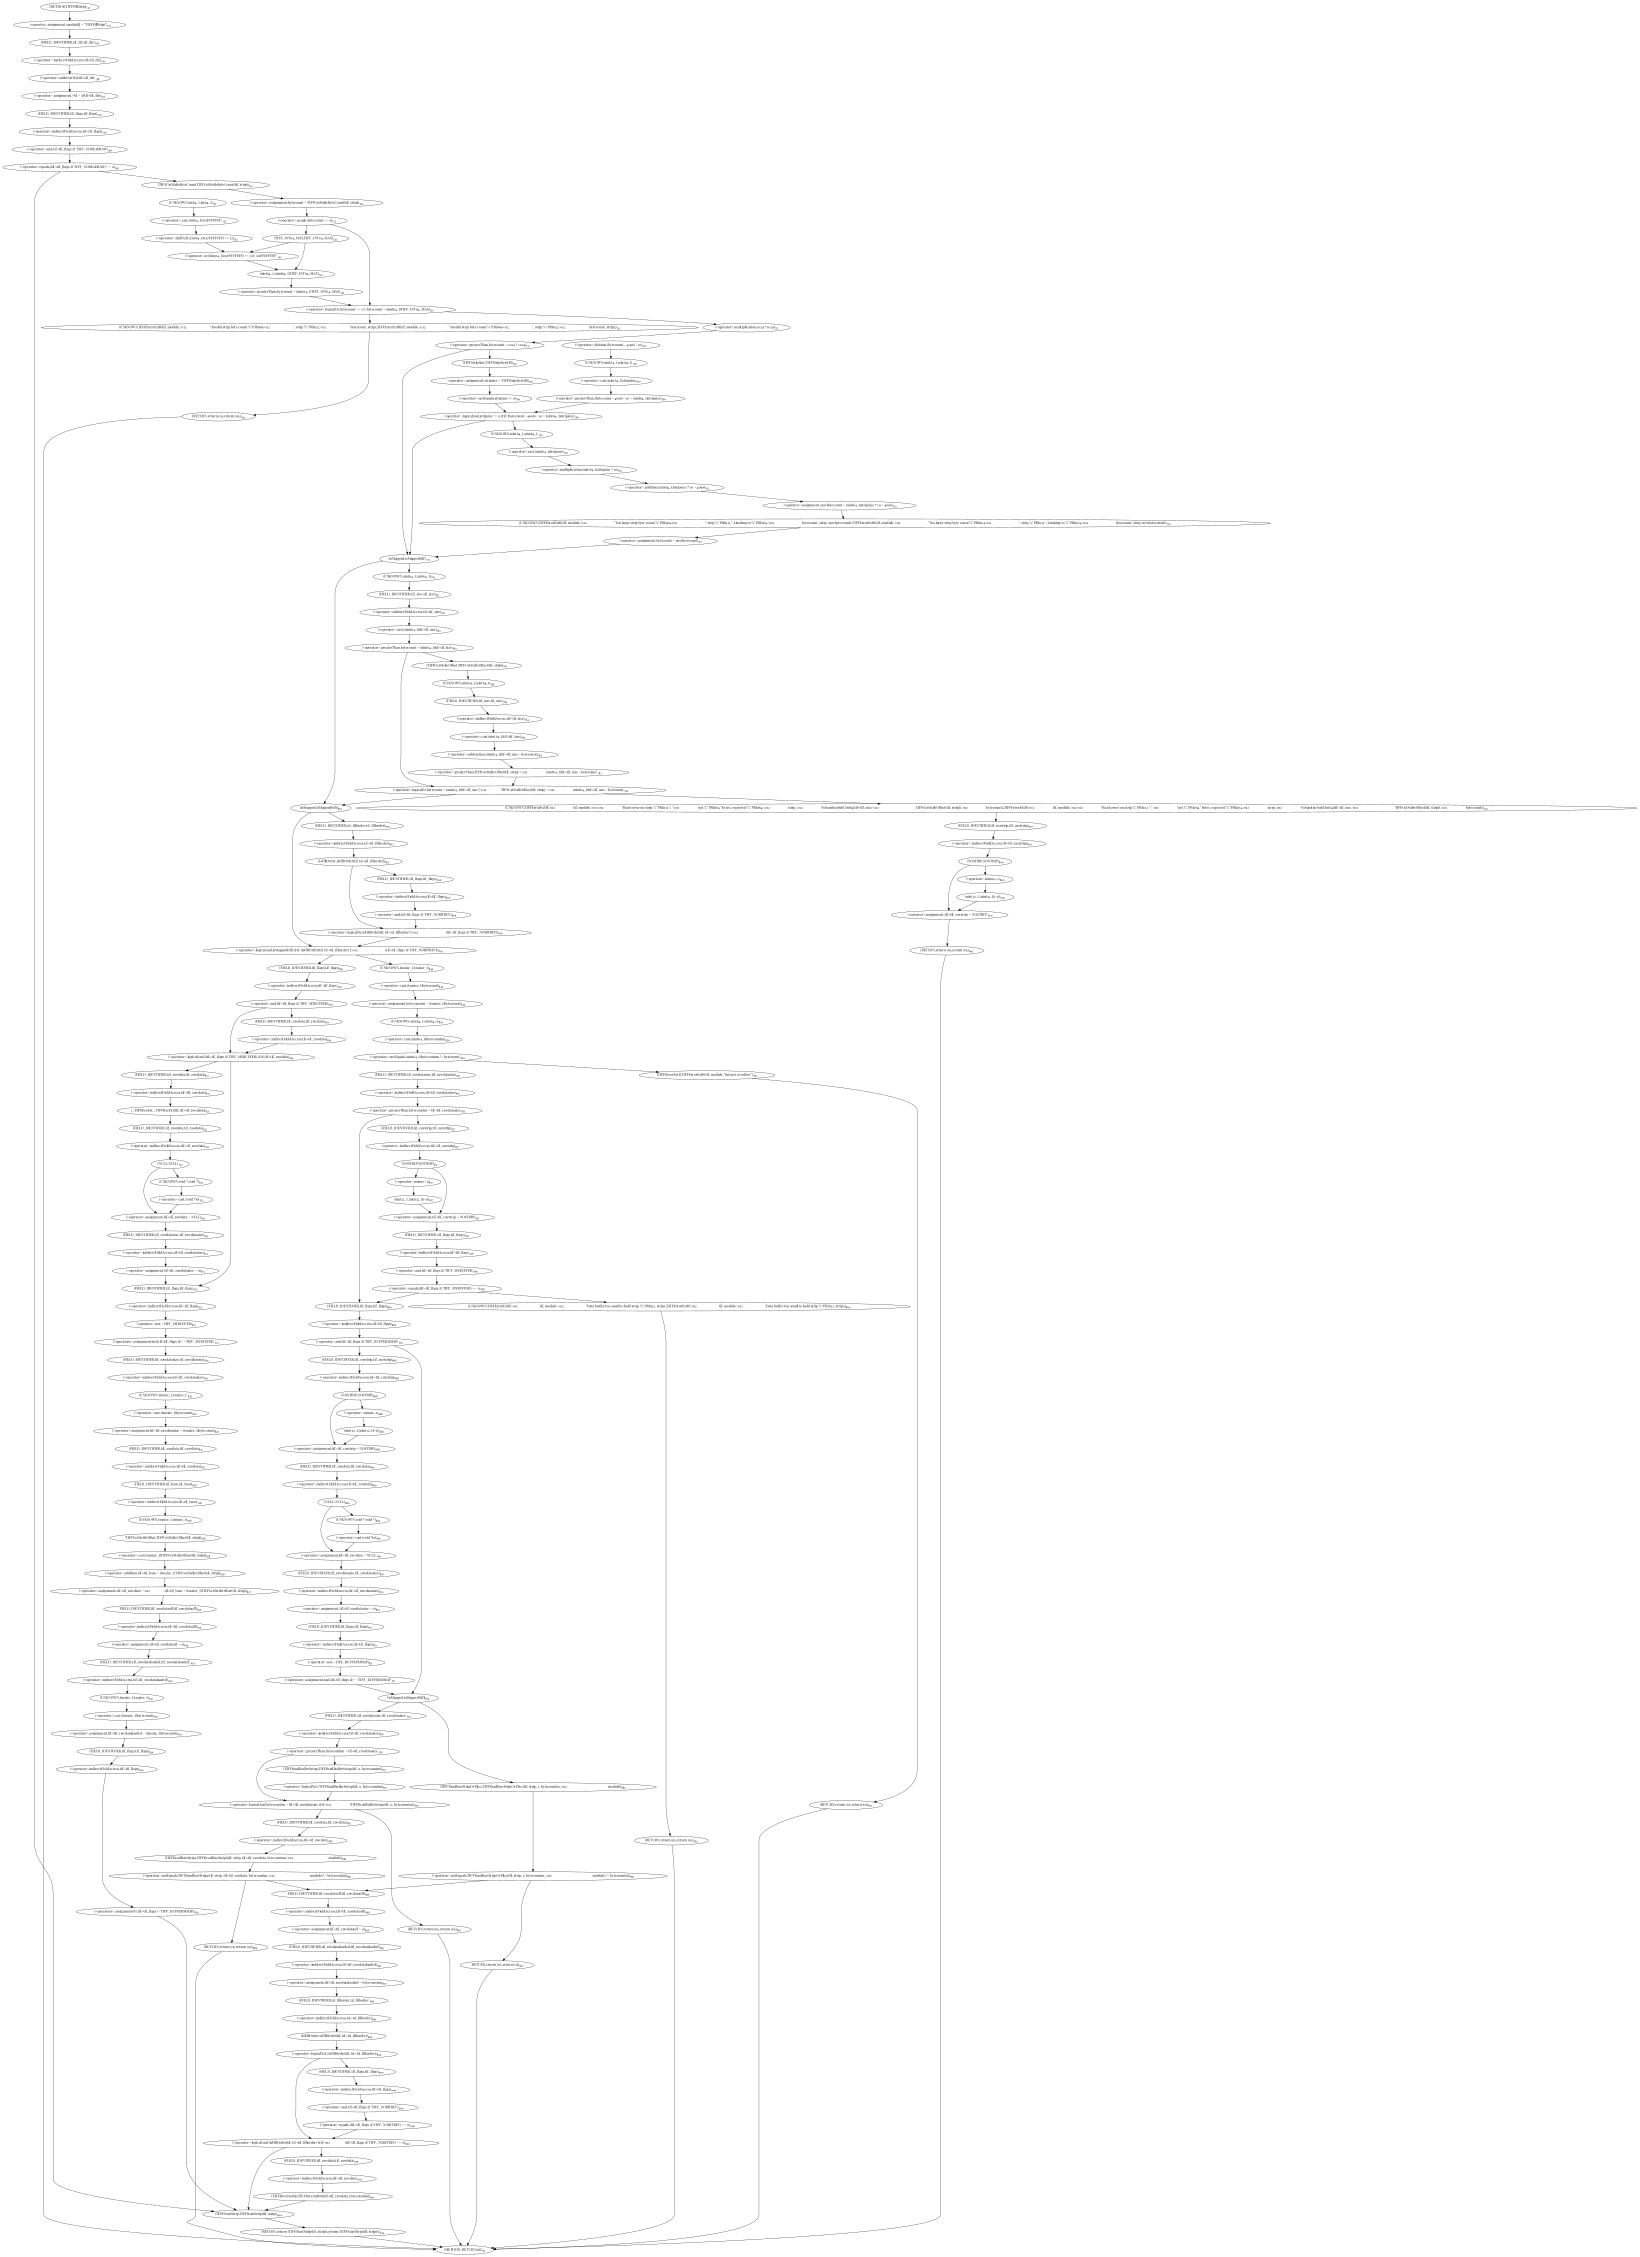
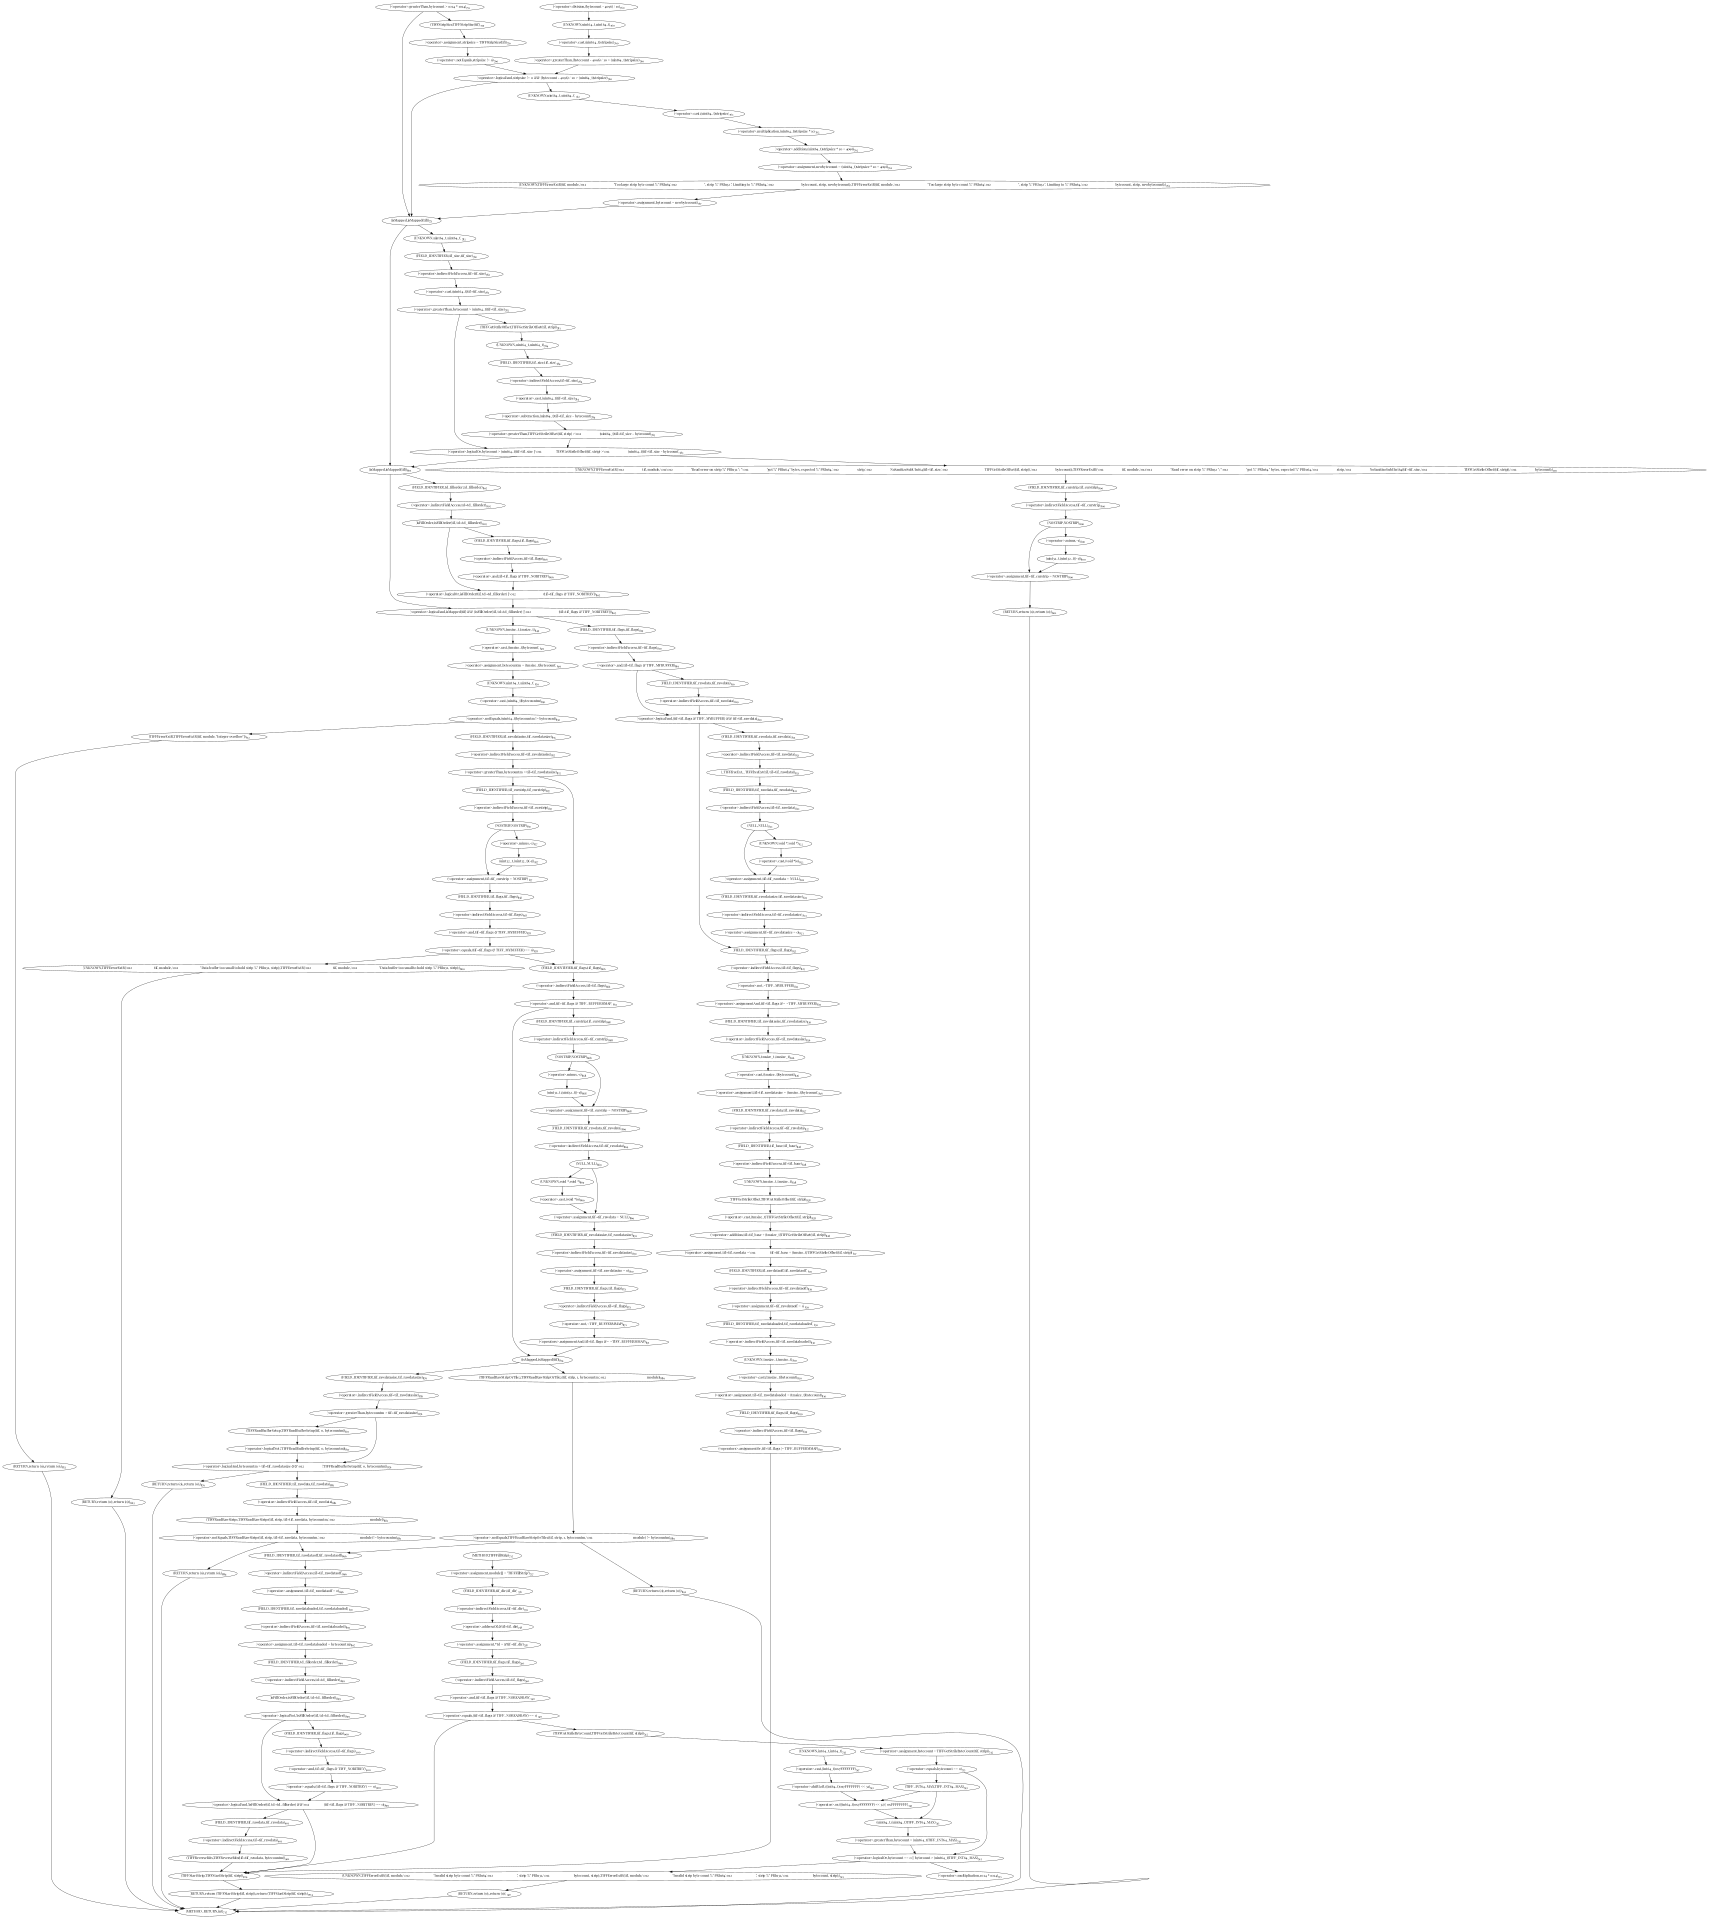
edge "(<operator>.multiplication,1024 * 1024)" -> "(<operator>.greaterThan,bytecount > 1024 * 1024)": removed
node "(<operator>.assignment,tif->tif_rawdataloaded = bytecountm)": text "807" -> "897"
node "(METHOD_RETURN,int)": text "715" -> "735"
